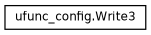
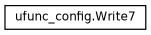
node "ufunc_config.Write3": label "ufunc_config.Write3" -> "ufunc_config.Write7"
